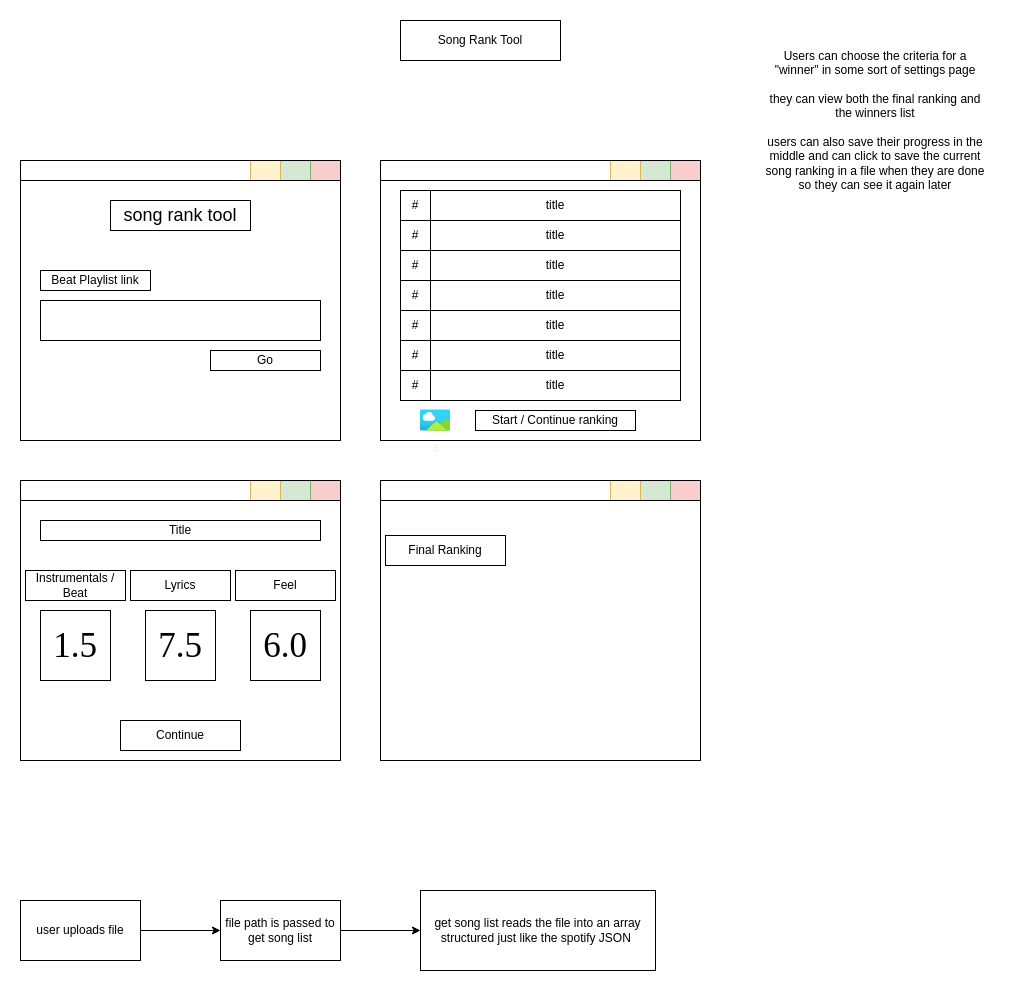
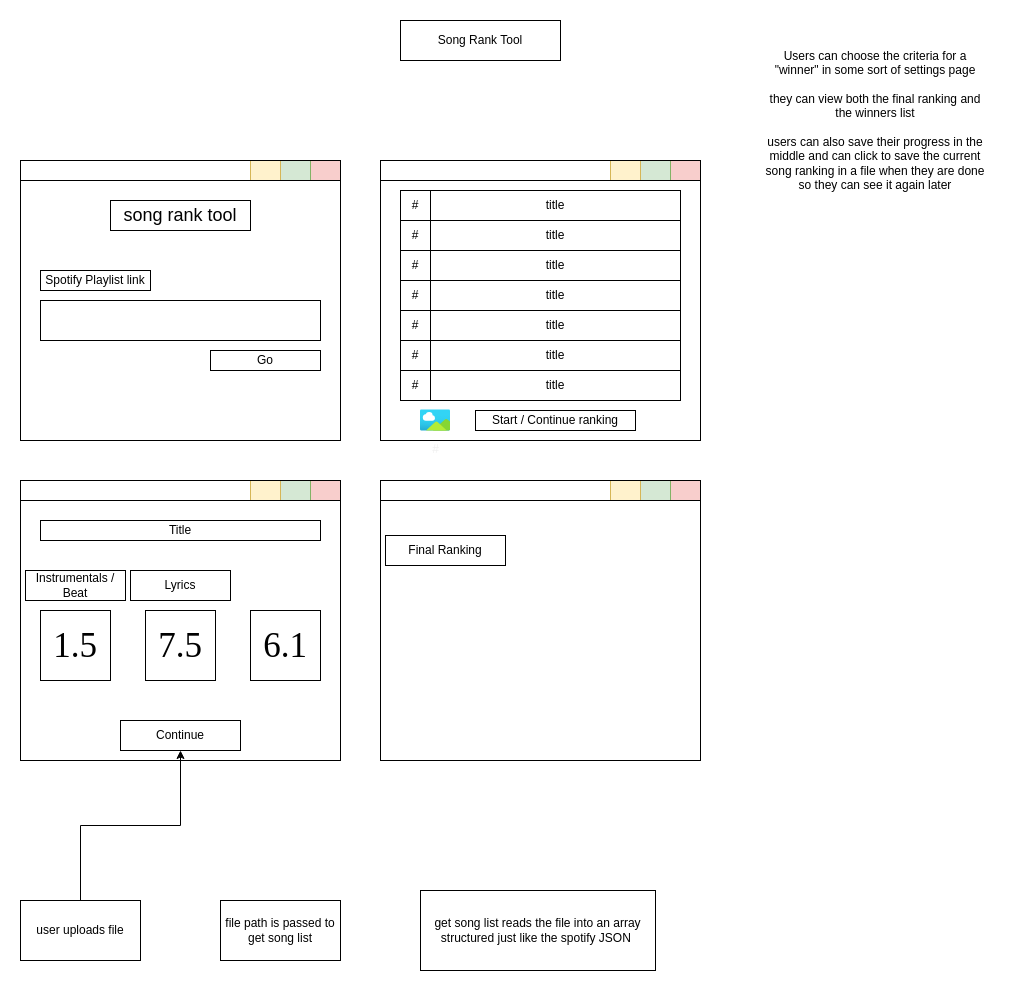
node "Beat Playlist link": label "Beat Playlist link" -> "Spotify Playlist link"
node "Feel": removed
node "6.0": label "6.0" -> "6.1"
edge "user uploads file" -> "file path is passed to get song list": now "user uploads file" -> "Continue"
edge "file path is passed to get song list" -> "get song list reads the file into an array structured just like the spotify JSON": removed
